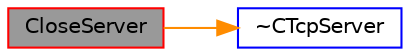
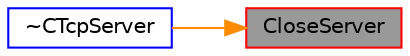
edge "CloseServer" -> "~CTcpServer": reversed
